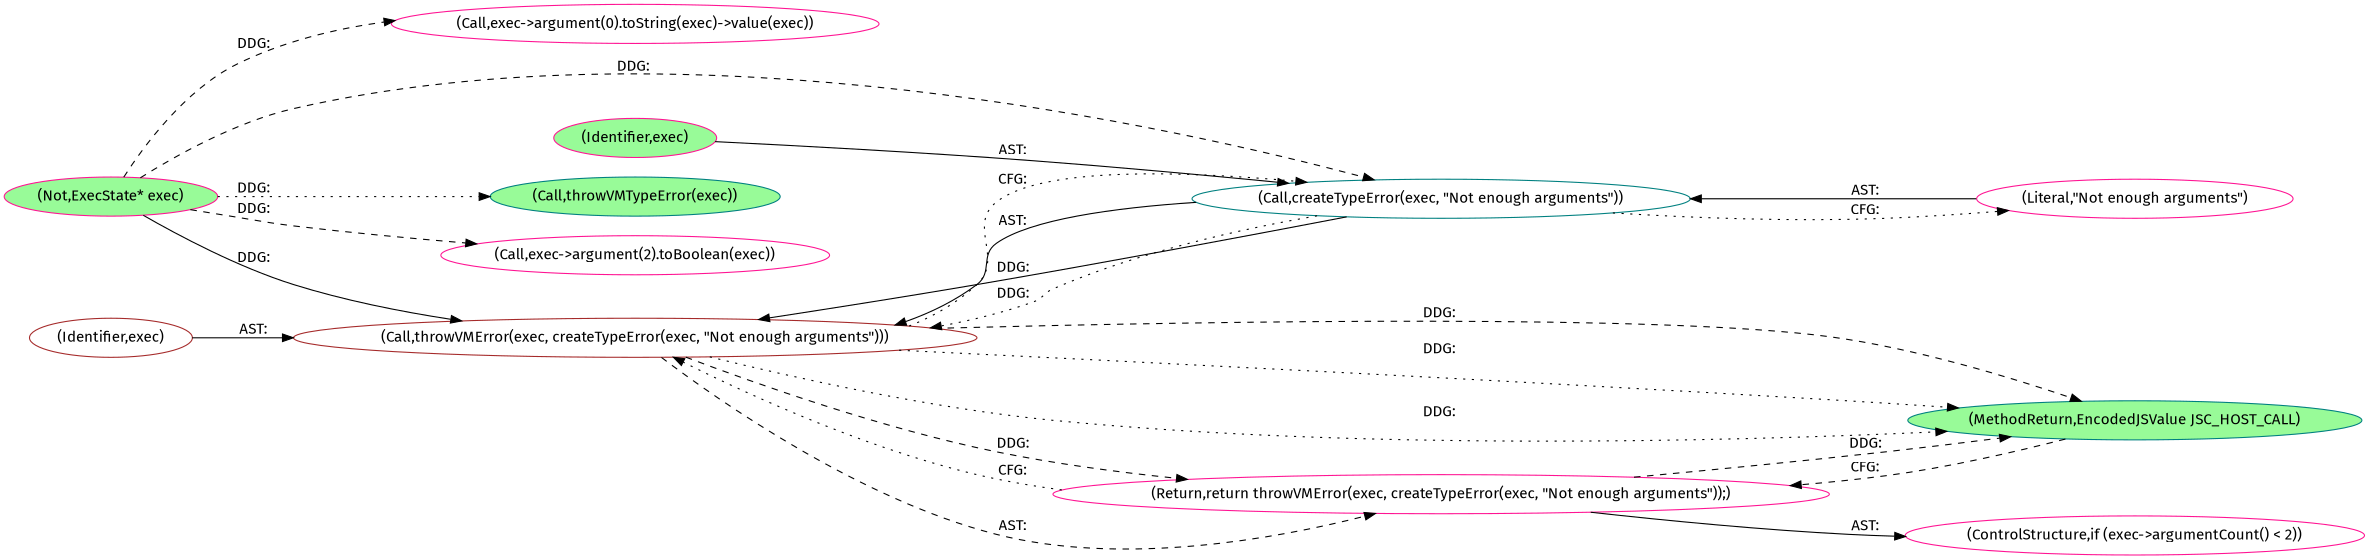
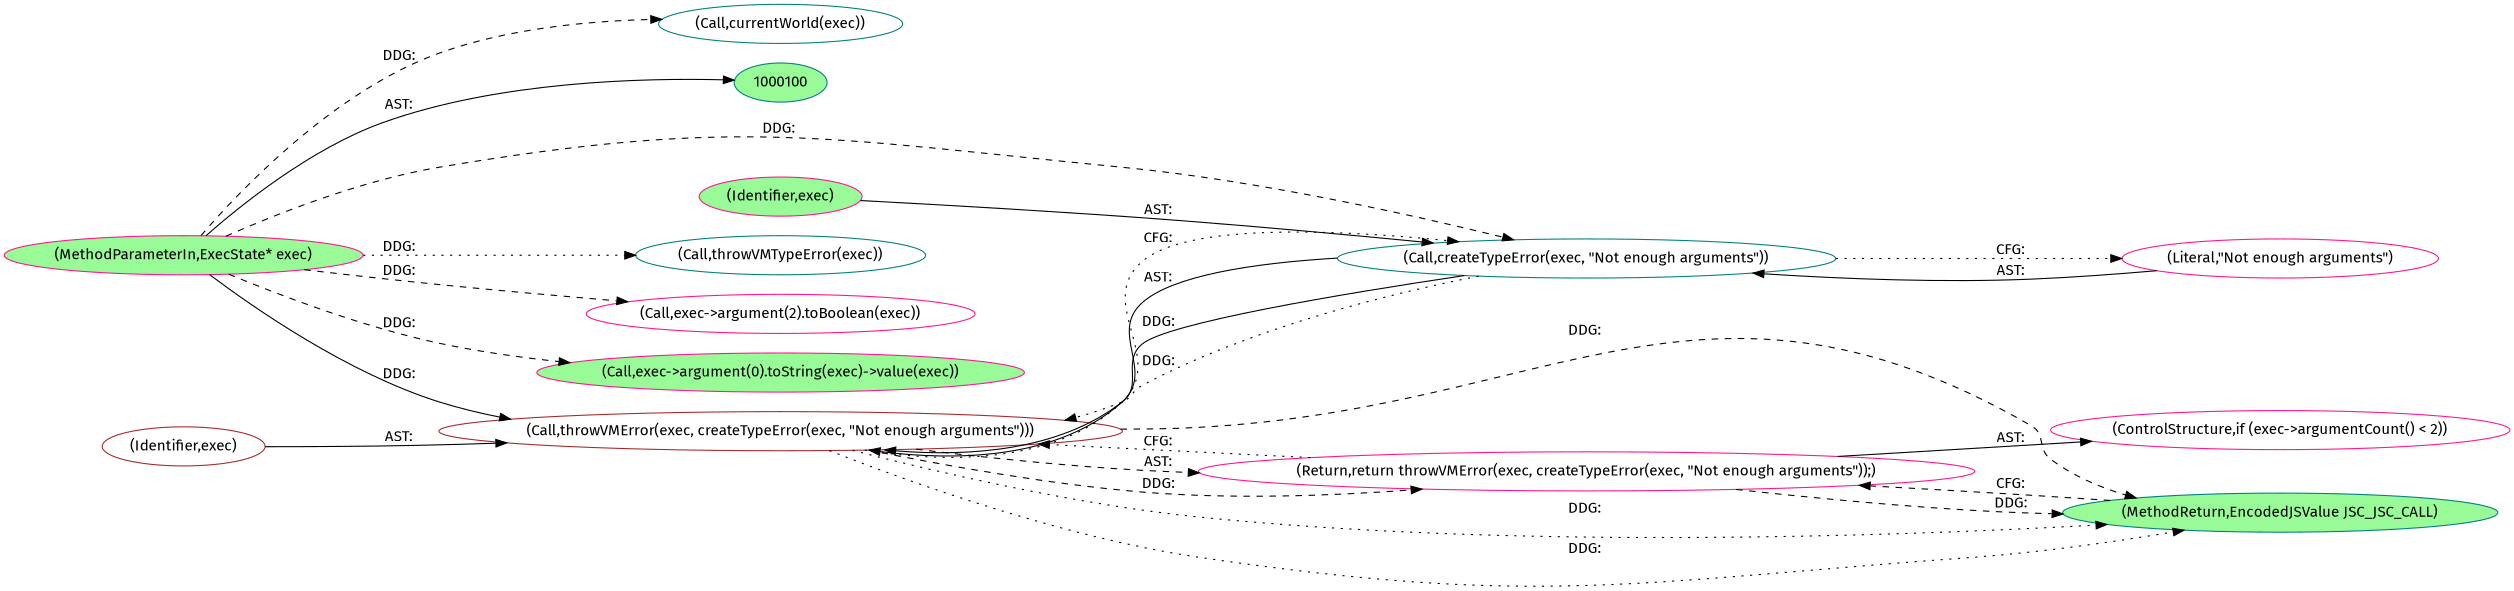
node "(Call,exec->argument(0).toString(exec)->value(exec))": fillcolor white -> palegreen
node "(Call,currentWorld(exec))": added
node "1000100": added
node "(Not,ExecState* exec)": label "(Not,ExecState* exec)" -> "(MethodParameterIn,ExecState* exec)"
node "(Call,throwVMTypeError(exec))": fillcolor palegreen -> white
node "(MethodReturn,EncodedJSValue JSC_HOST_CALL)": label "(MethodReturn,EncodedJSValue JSC_HOST_CALL)" -> "(MethodReturn,EncodedJSValue JSC_JSC_CALL)"
